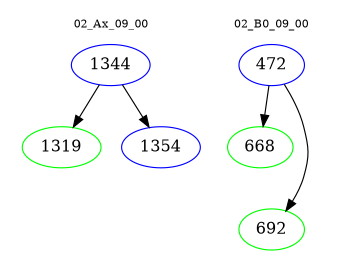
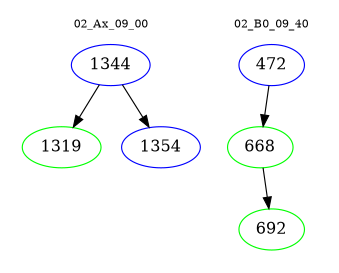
cluster "02_B0_09_00": label "02_B0_09_00" -> "02_B0_09_40"
edge "472" -> "692": now "668" -> "692"
